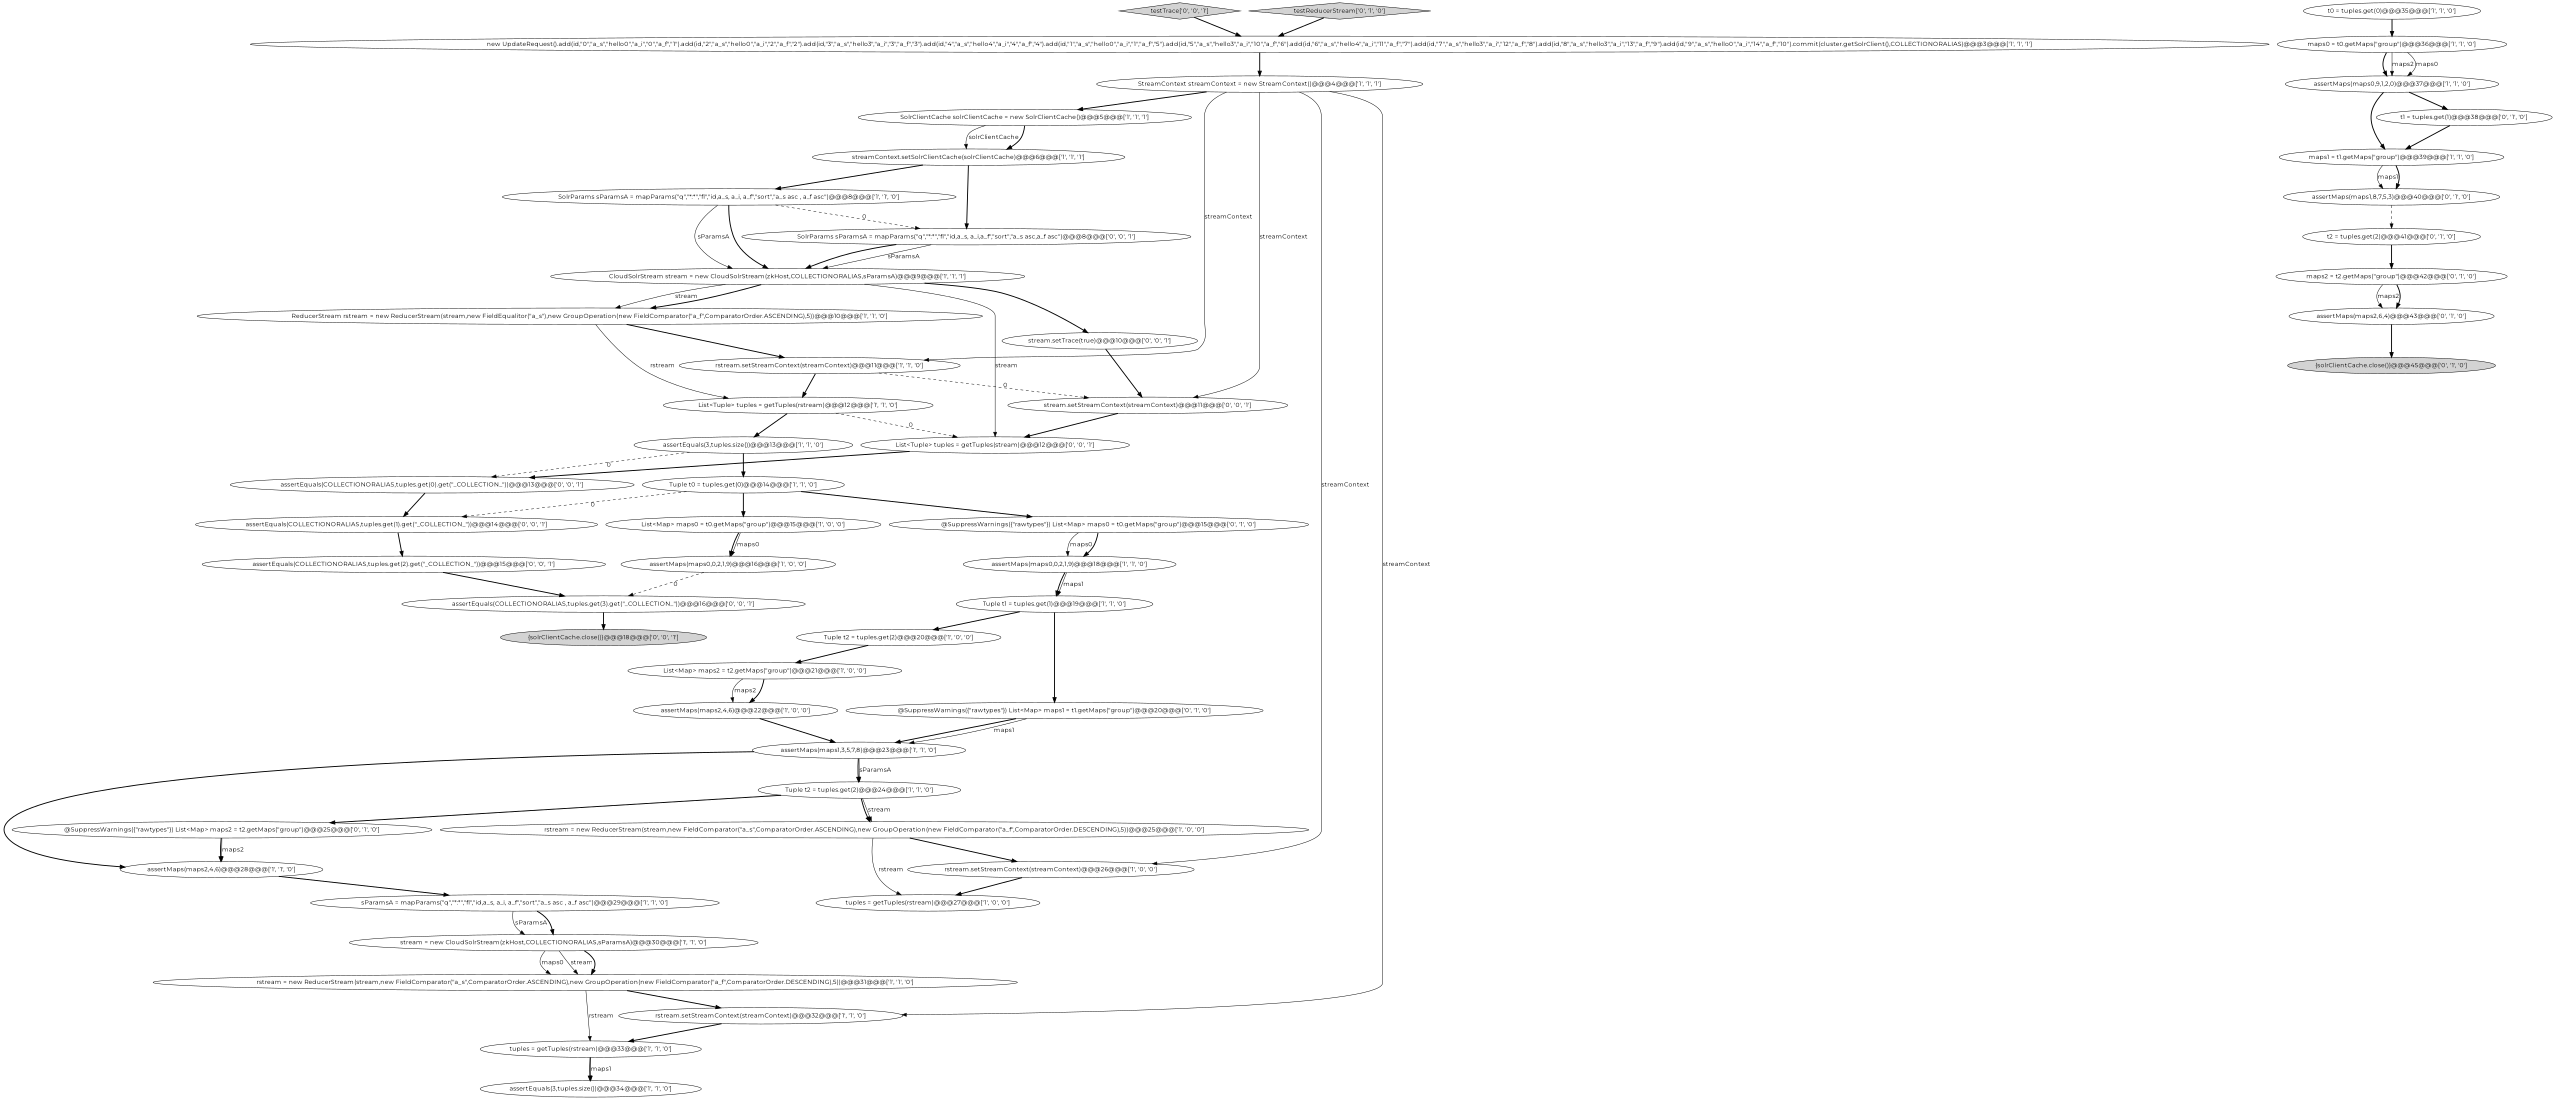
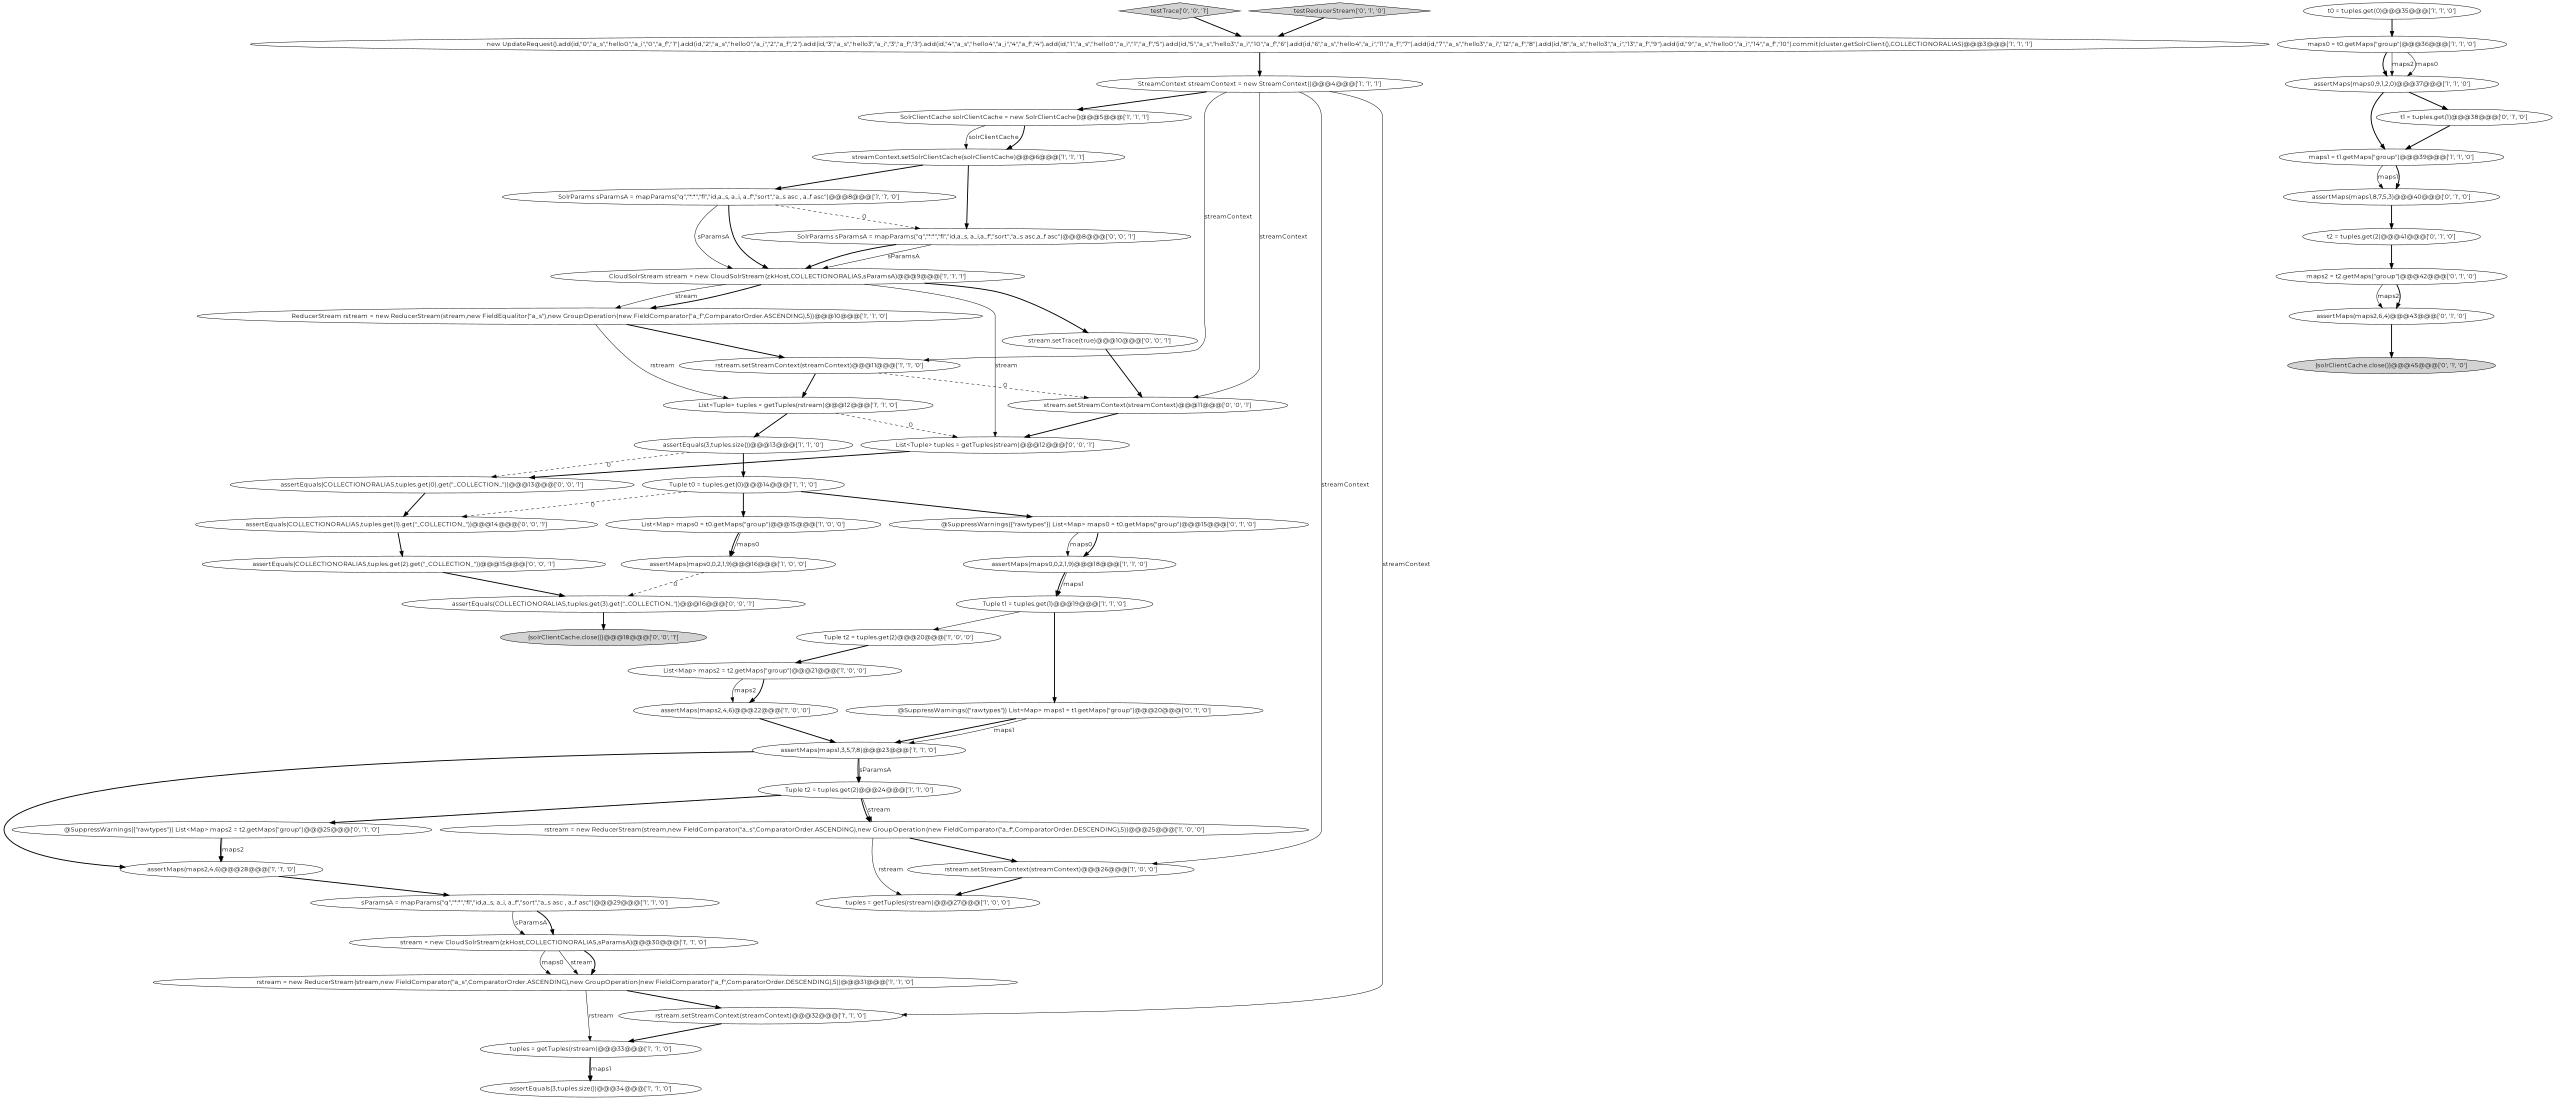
edge "assertMaps(maps1,8,7,5,3)@@@40@@@['0', '1', '0']" -> "t2 = tuples.get(2)@@@41@@@['0', '1', '0']": style dashed -> bold
edge "Tuple t1 = tuples.get(1)@@@19@@@['1', '1', '0']" -> "Tuple t2 = tuples.get(2)@@@20@@@['1', '0', '0']": style bold -> solid
